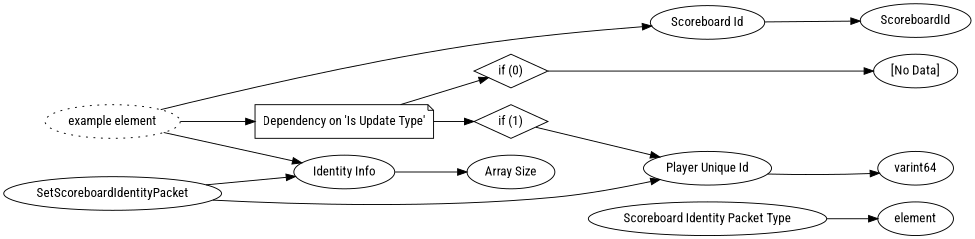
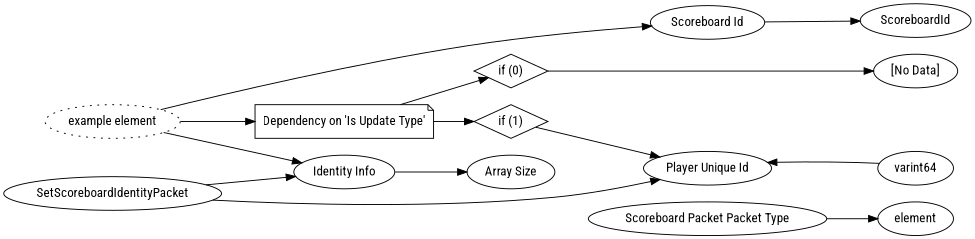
edge "Player Unique Id" -> "varint64": reversed
node "Scoreboard Identity Packet Type": label "Scoreboard Identity Packet Type" -> "Scoreboard Packet Packet Type"
